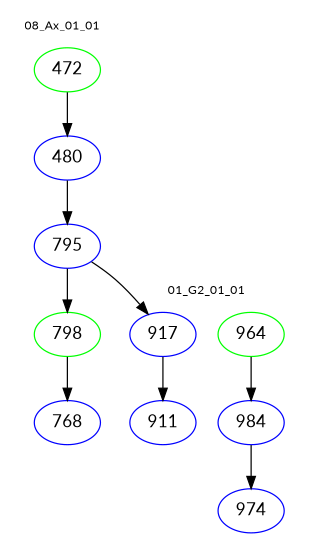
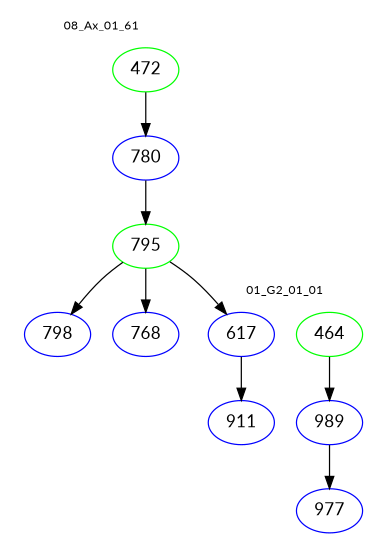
cluster "08_Ax_01_01": label "08_Ax_01_01" -> "08_Ax_01_61"
node "480": label "480" -> "780"
node "795": color blue -> green
node "798": color green -> blue
node "917": label "917" -> "617"
node "964": label "964" -> "464"
edge "798" -> "768": now "795" -> "768"
node "984": label "984" -> "989"
node "974": label "974" -> "977"
